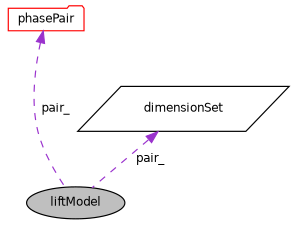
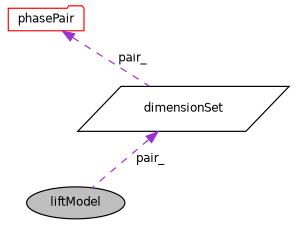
edge "liftModel" -> "phasePair": now "dimensionSet" -> "phasePair"
